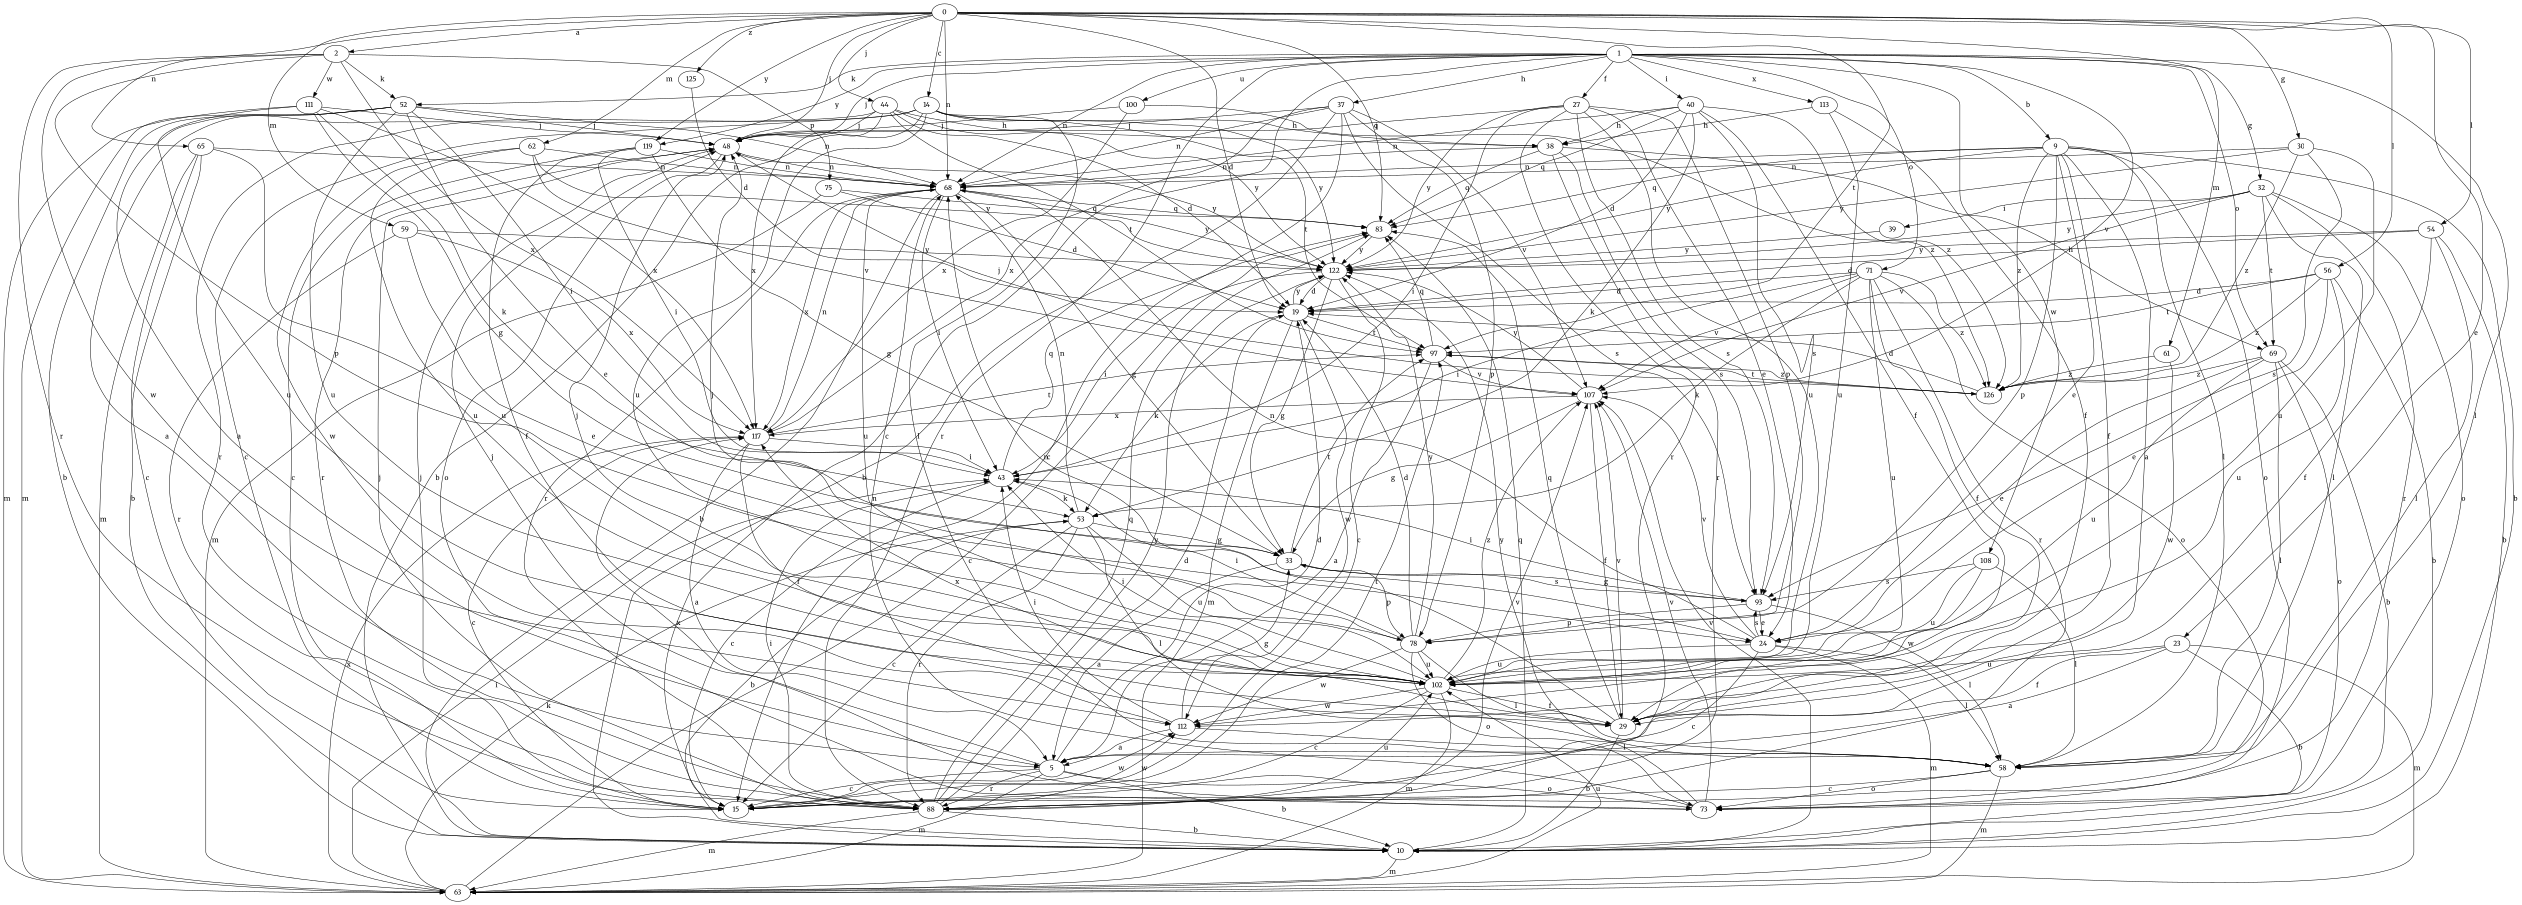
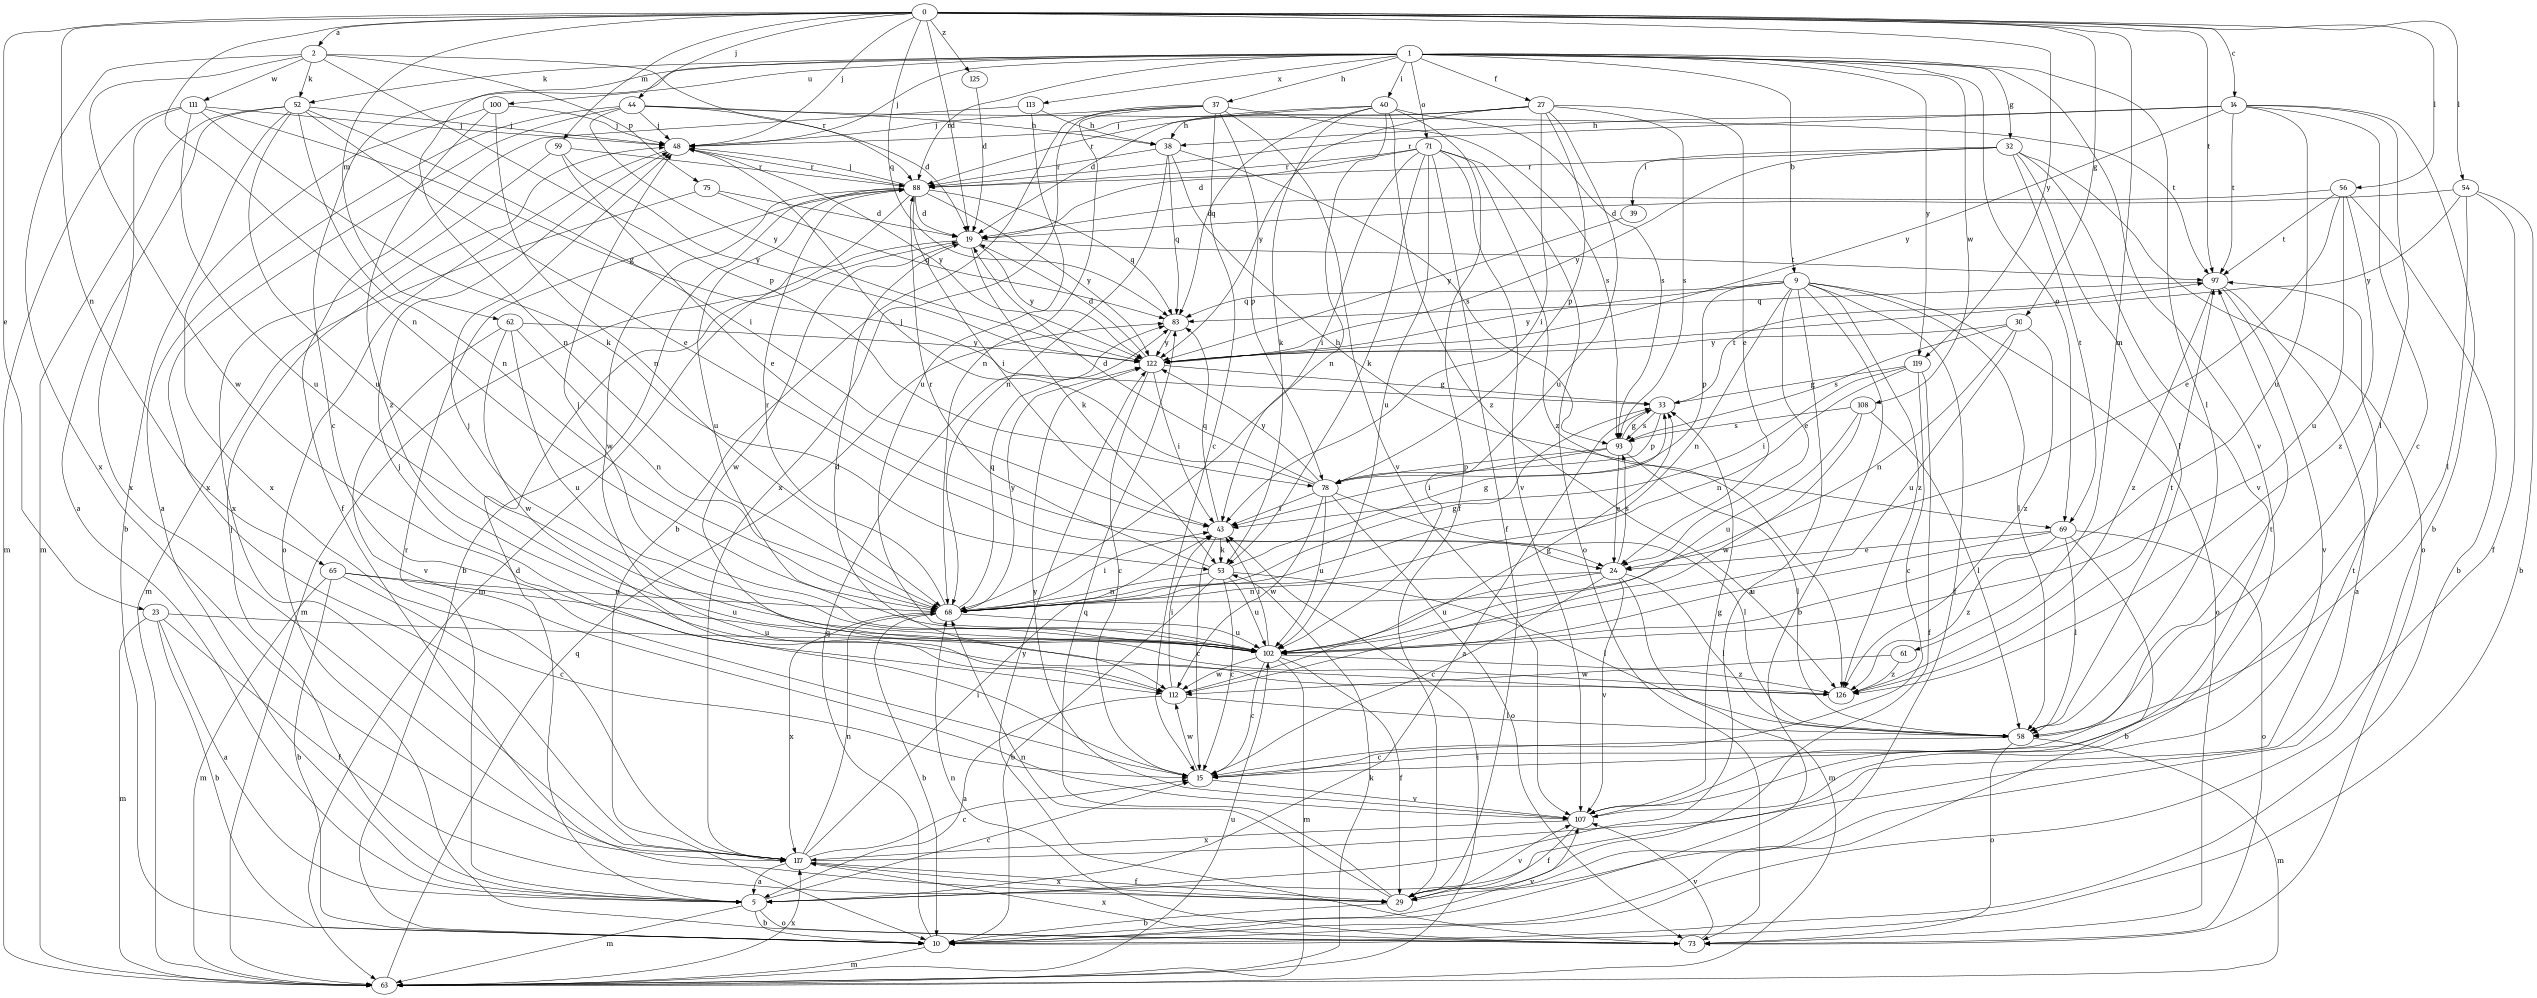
edge "48" -> "68": now "100" -> "68"
edge "102" -> "107": now "102" -> "126"
edge "63" -> "83": label "c" -> "q"
